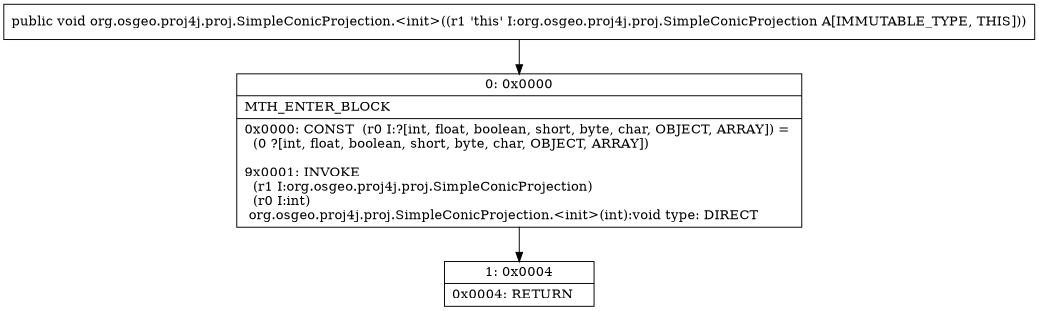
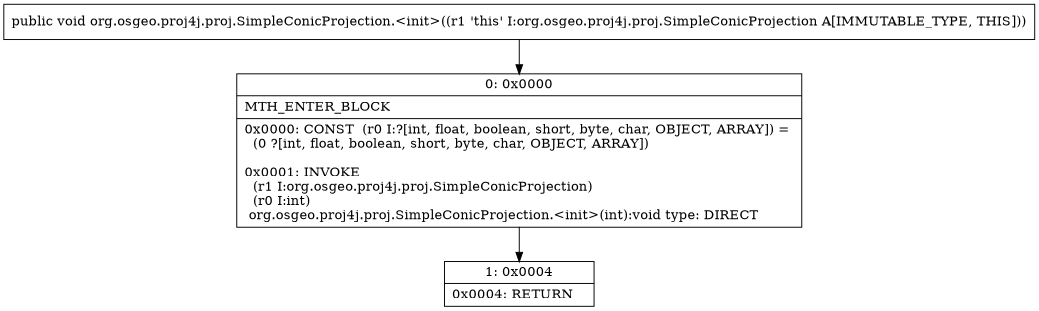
node "0: 0x0000": text "9x0001: INVOKE" -> "0x0001: INVOKE"
